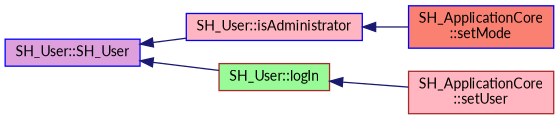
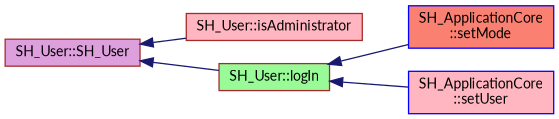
node "SH_User::isAdministrator": color blue -> brown
edge "SH_ApplicationCore ::setMode" -> "SH_User::isAdministrator": now "SH_ApplicationCore ::setMode" -> "SH_User::logIn"
node "SH_User::SH_User": color blue -> brown
node "SH_ApplicationCore ::setUser": color brown -> blue
